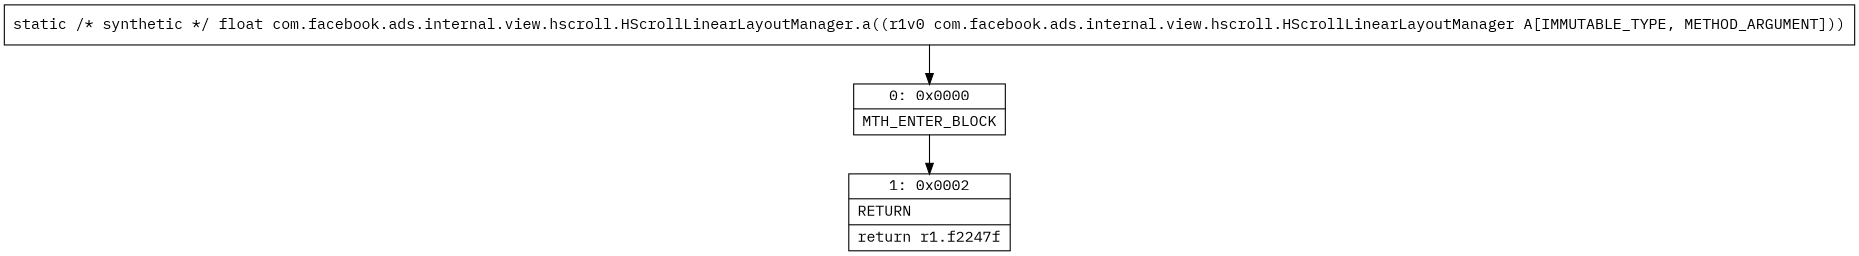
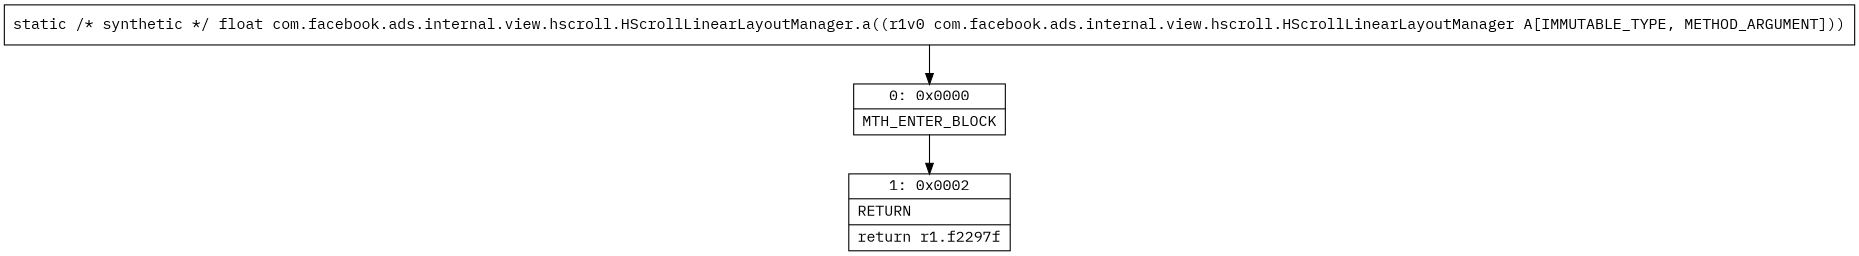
node "1: 0x0002": text "return r1.f2247f" -> "return r1.f2297f"
